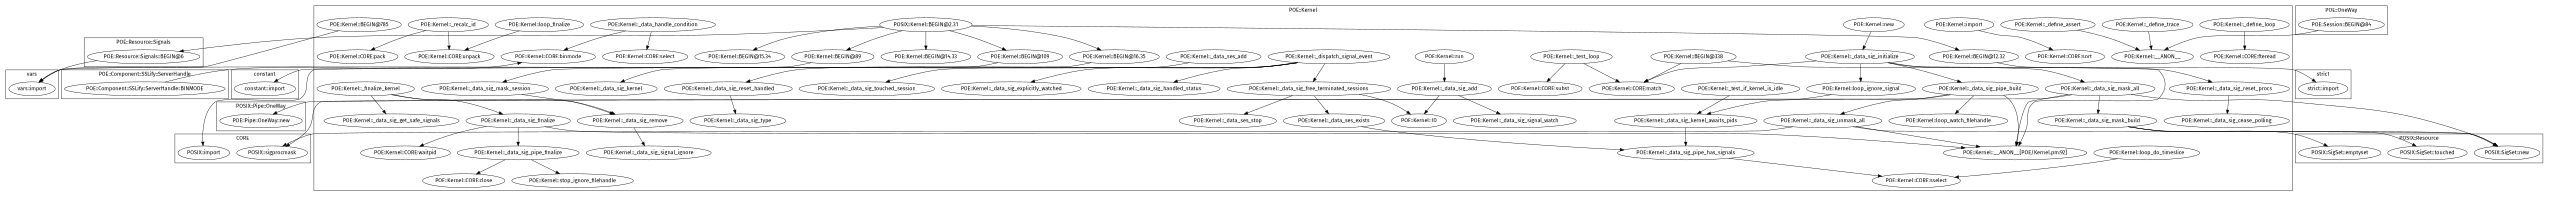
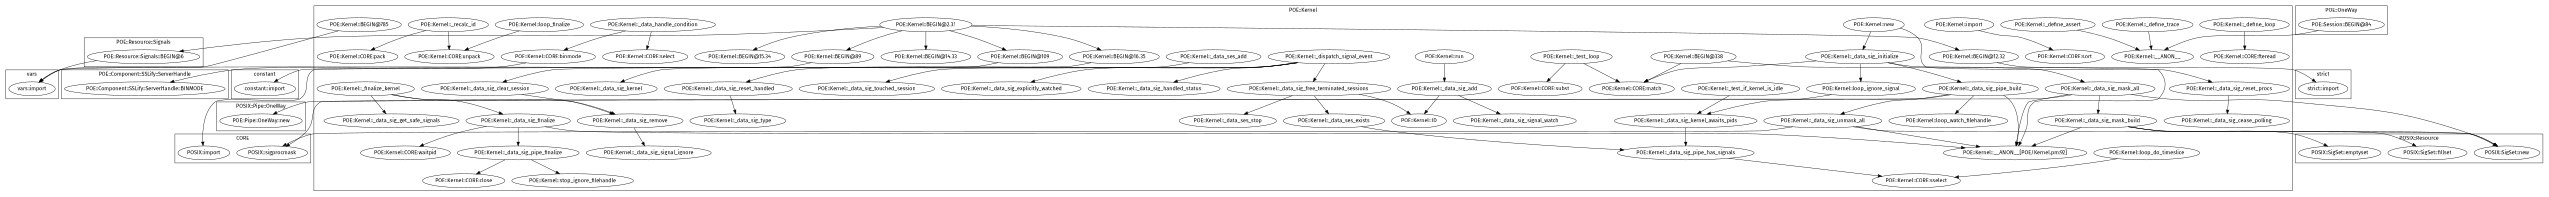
node "POSIX::Kernel::BEGIN@2.31": label "POSIX::Kernel::BEGIN@2.31" -> "POE::Kernel::BEGIN@2.31"
edge "POE::Component::SSLify::ServerHandle::BINMODE" -> "POE::Kernel::CORE:binmode": reversed
edge "POE::Kernel::_data_sig_initialize" -> "POE::Kernel::_data_sig_reset_procs": now "POE::Kernel::new" -> "POE::Kernel::_data_sig_reset_procs"
node "POE::Kernel::_data_sig_mask_session": label "POE::Kernel::_data_sig_mask_session" -> "POE::Kernel::_data_sig_clear_session"
edge "POE::Kernel::_data_sig_mask_build" -> "POE::Kernel::__ANON__[POE/Kernel.pm:92]": added
node "POSIX::SigSet::touched": label "POSIX::SigSet::touched" -> "POSIX::SigSet::fillset"
